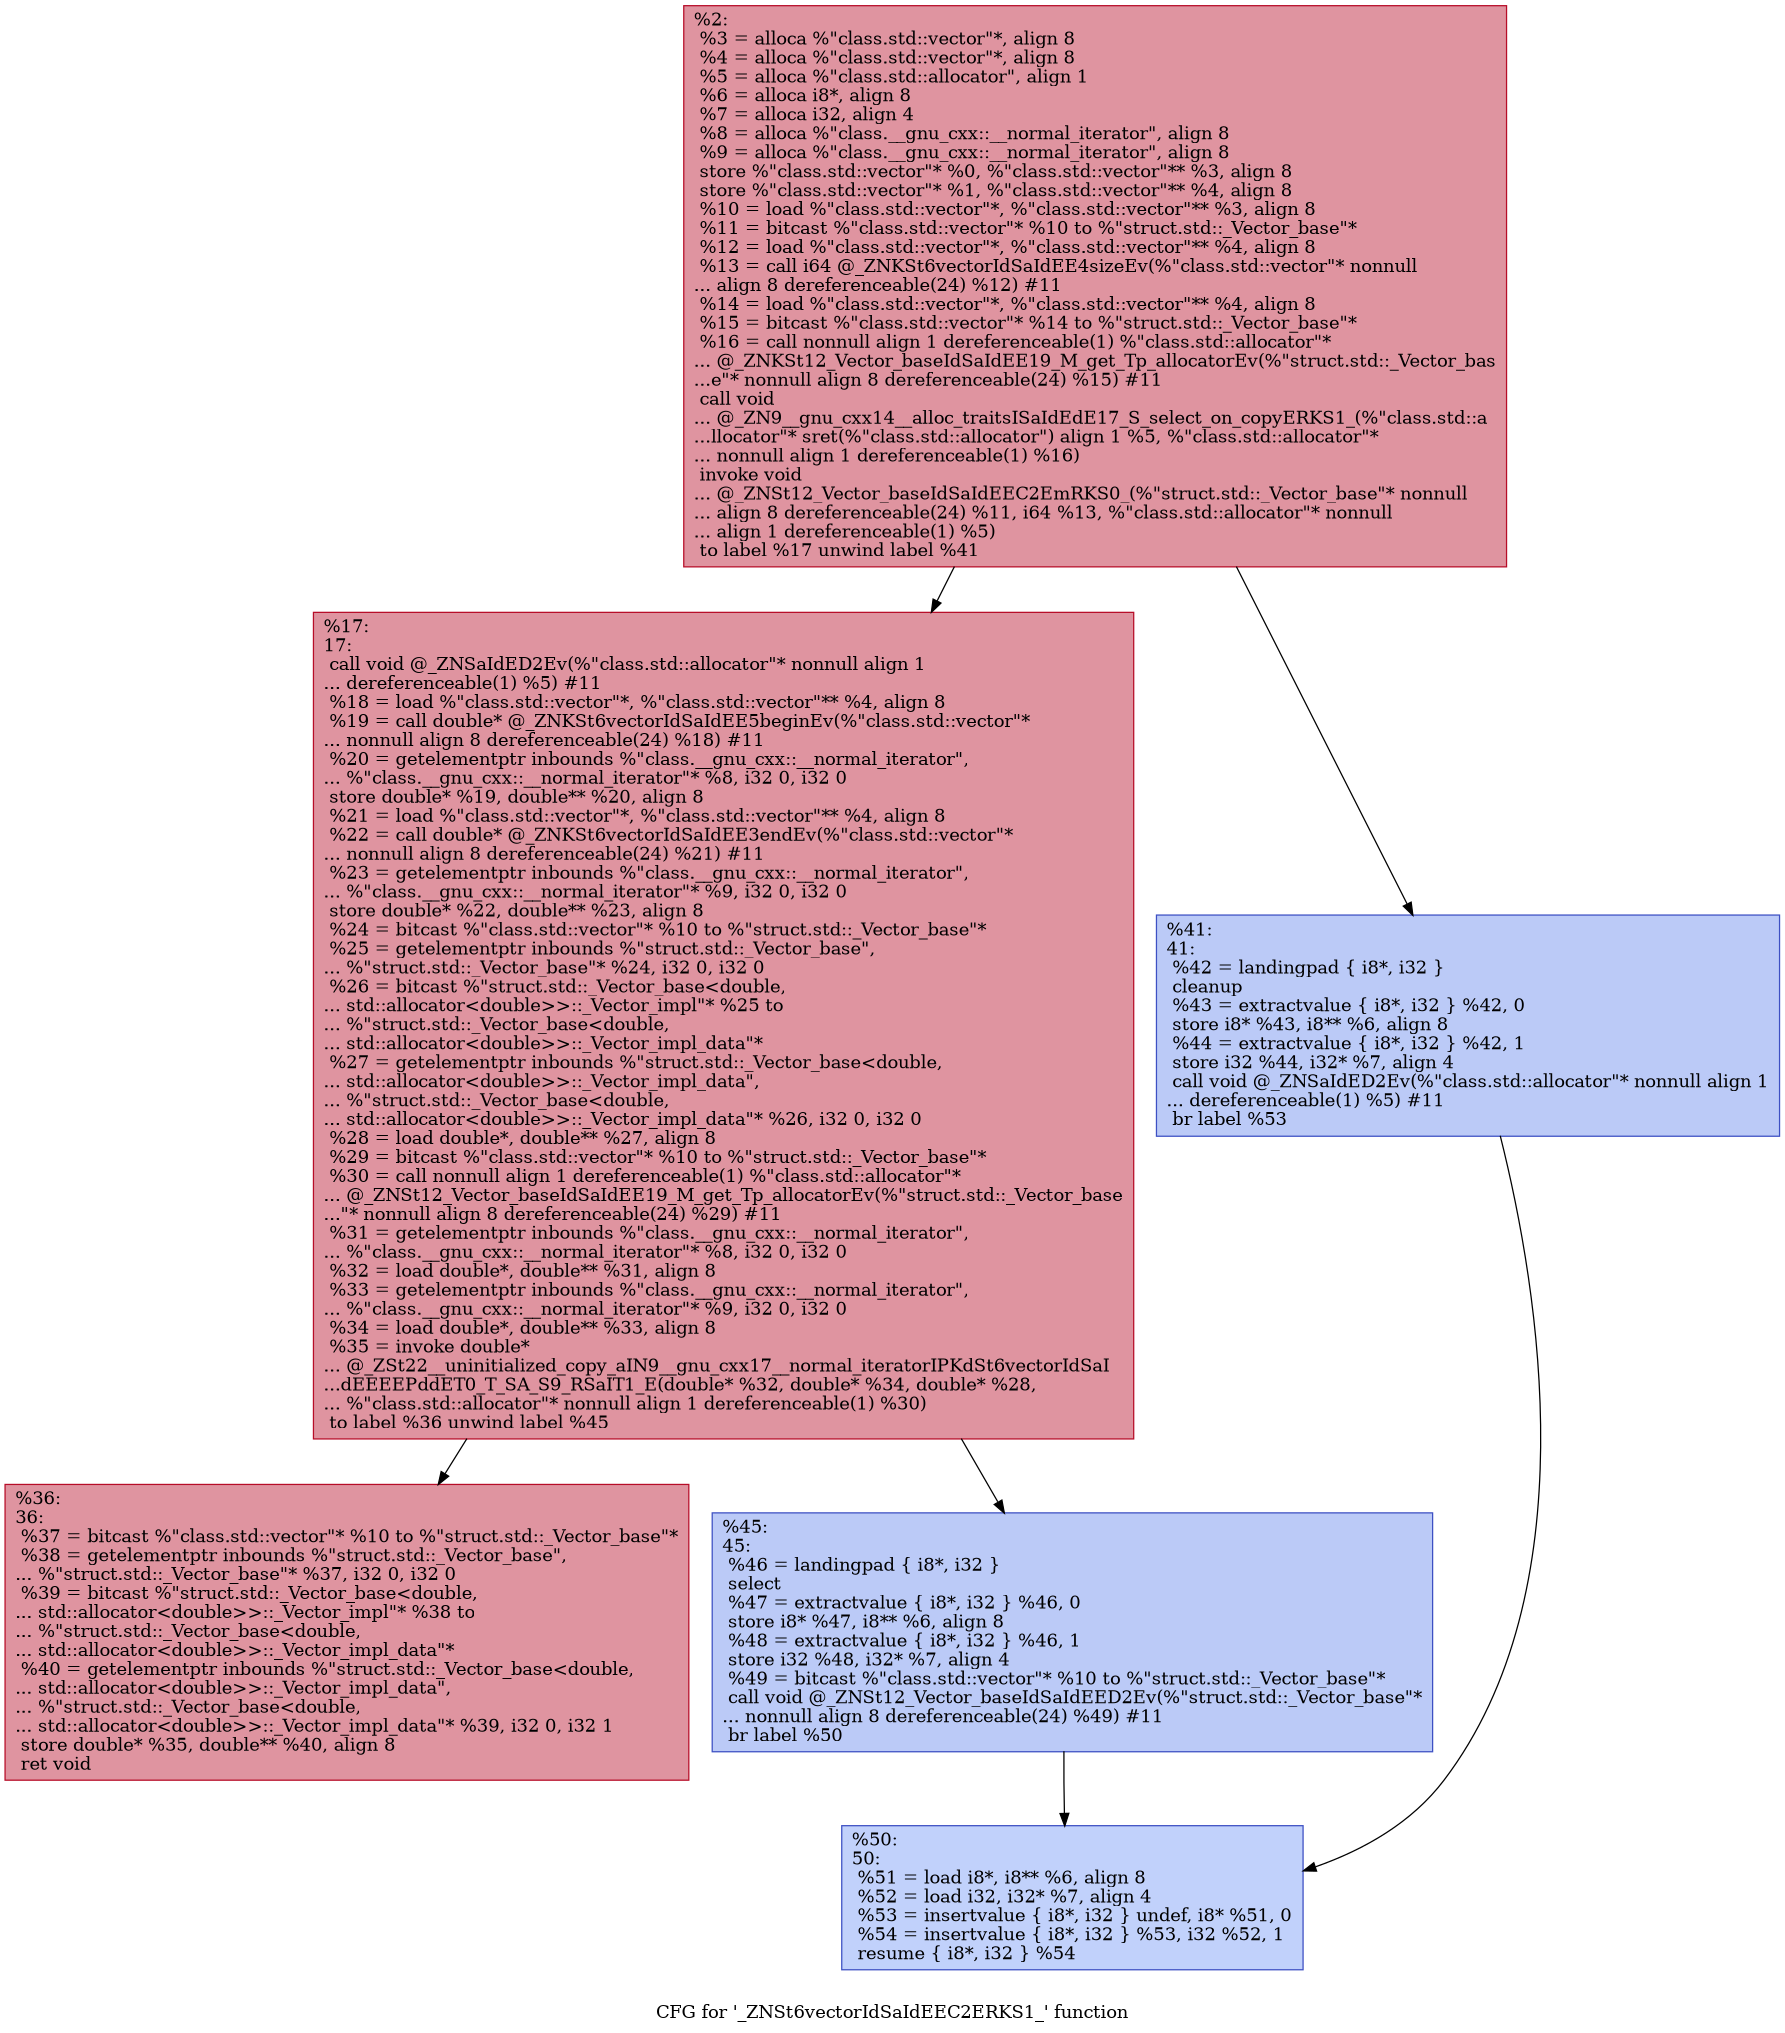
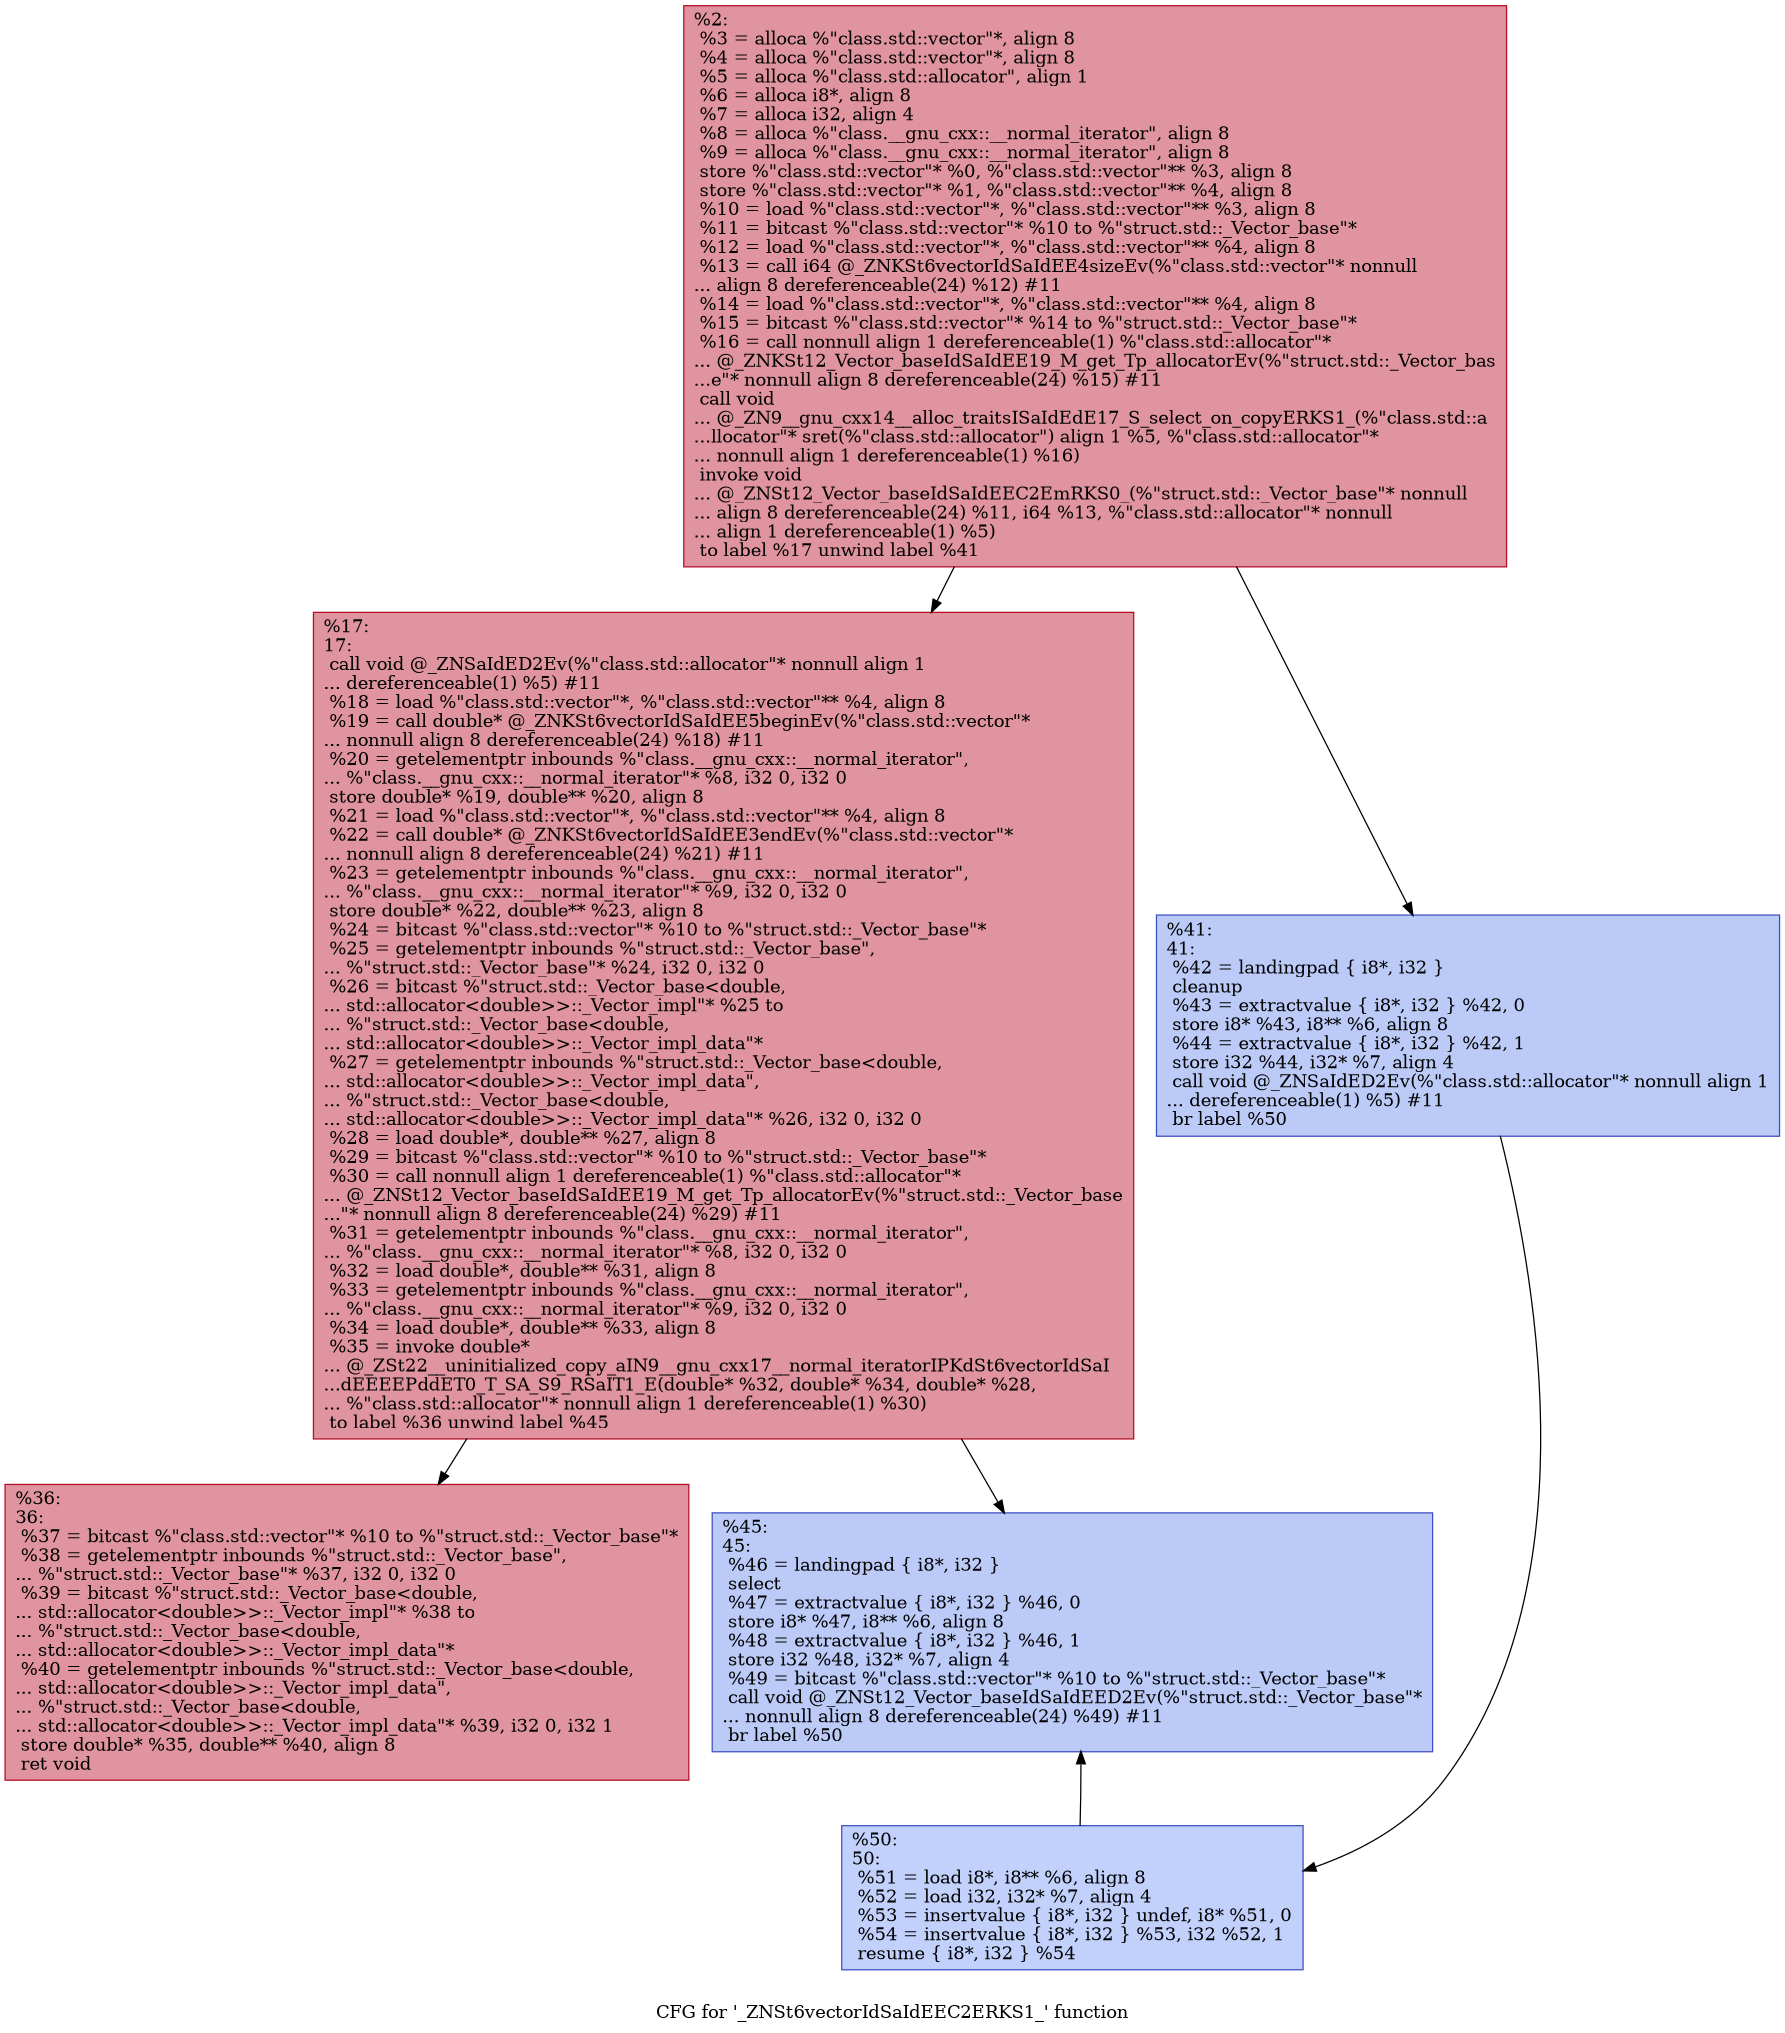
node "%41:": text "br label %53" -> "br label %50"
edge "%45:" -> "%50:": reversed
